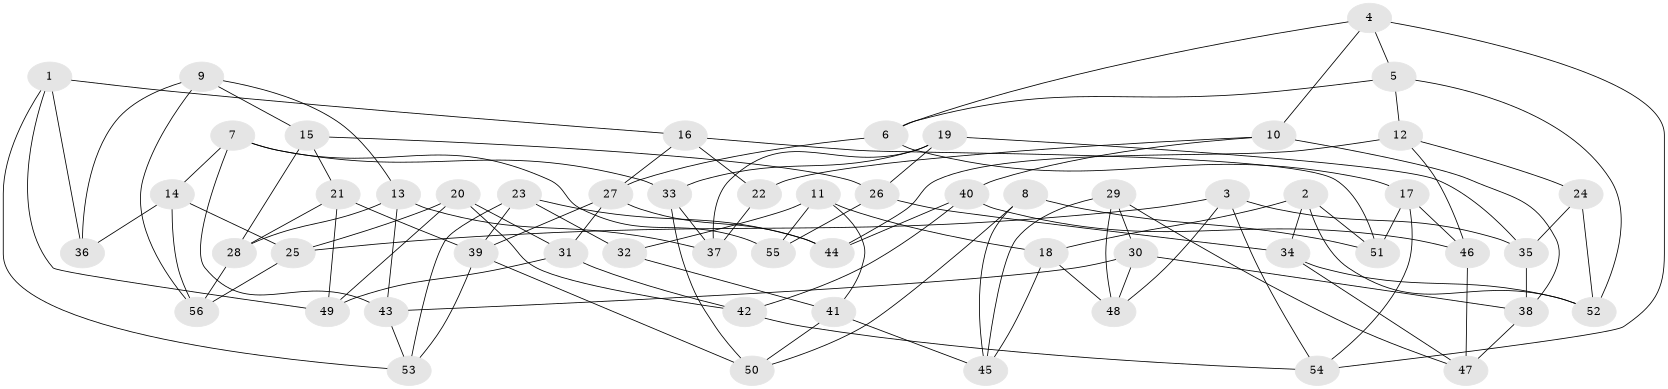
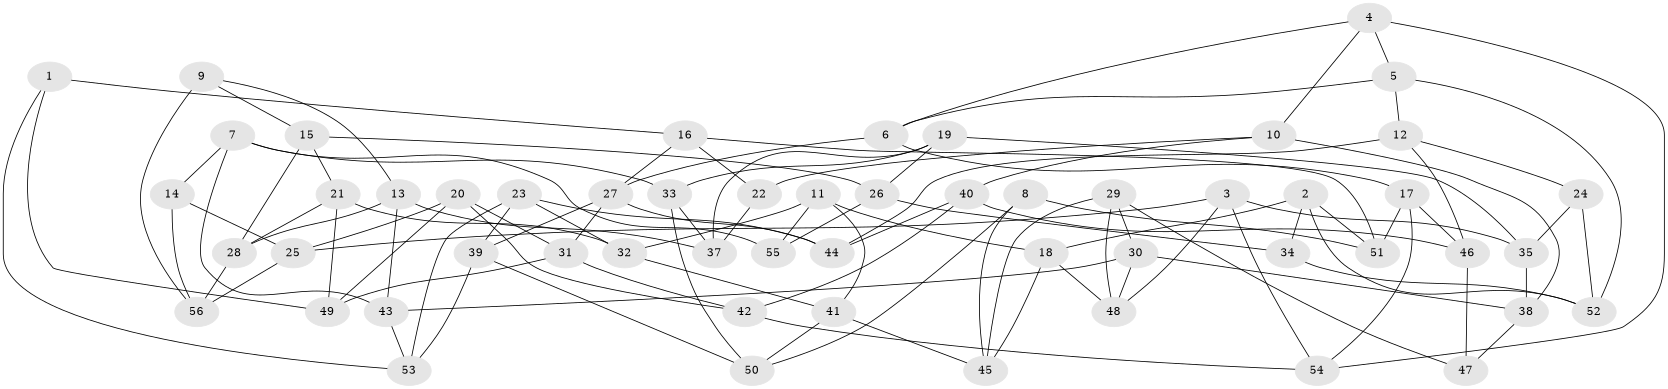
edge "21" -- "39": now "21" -- "32"
node "36": removed
edge "34" -- "47": removed
